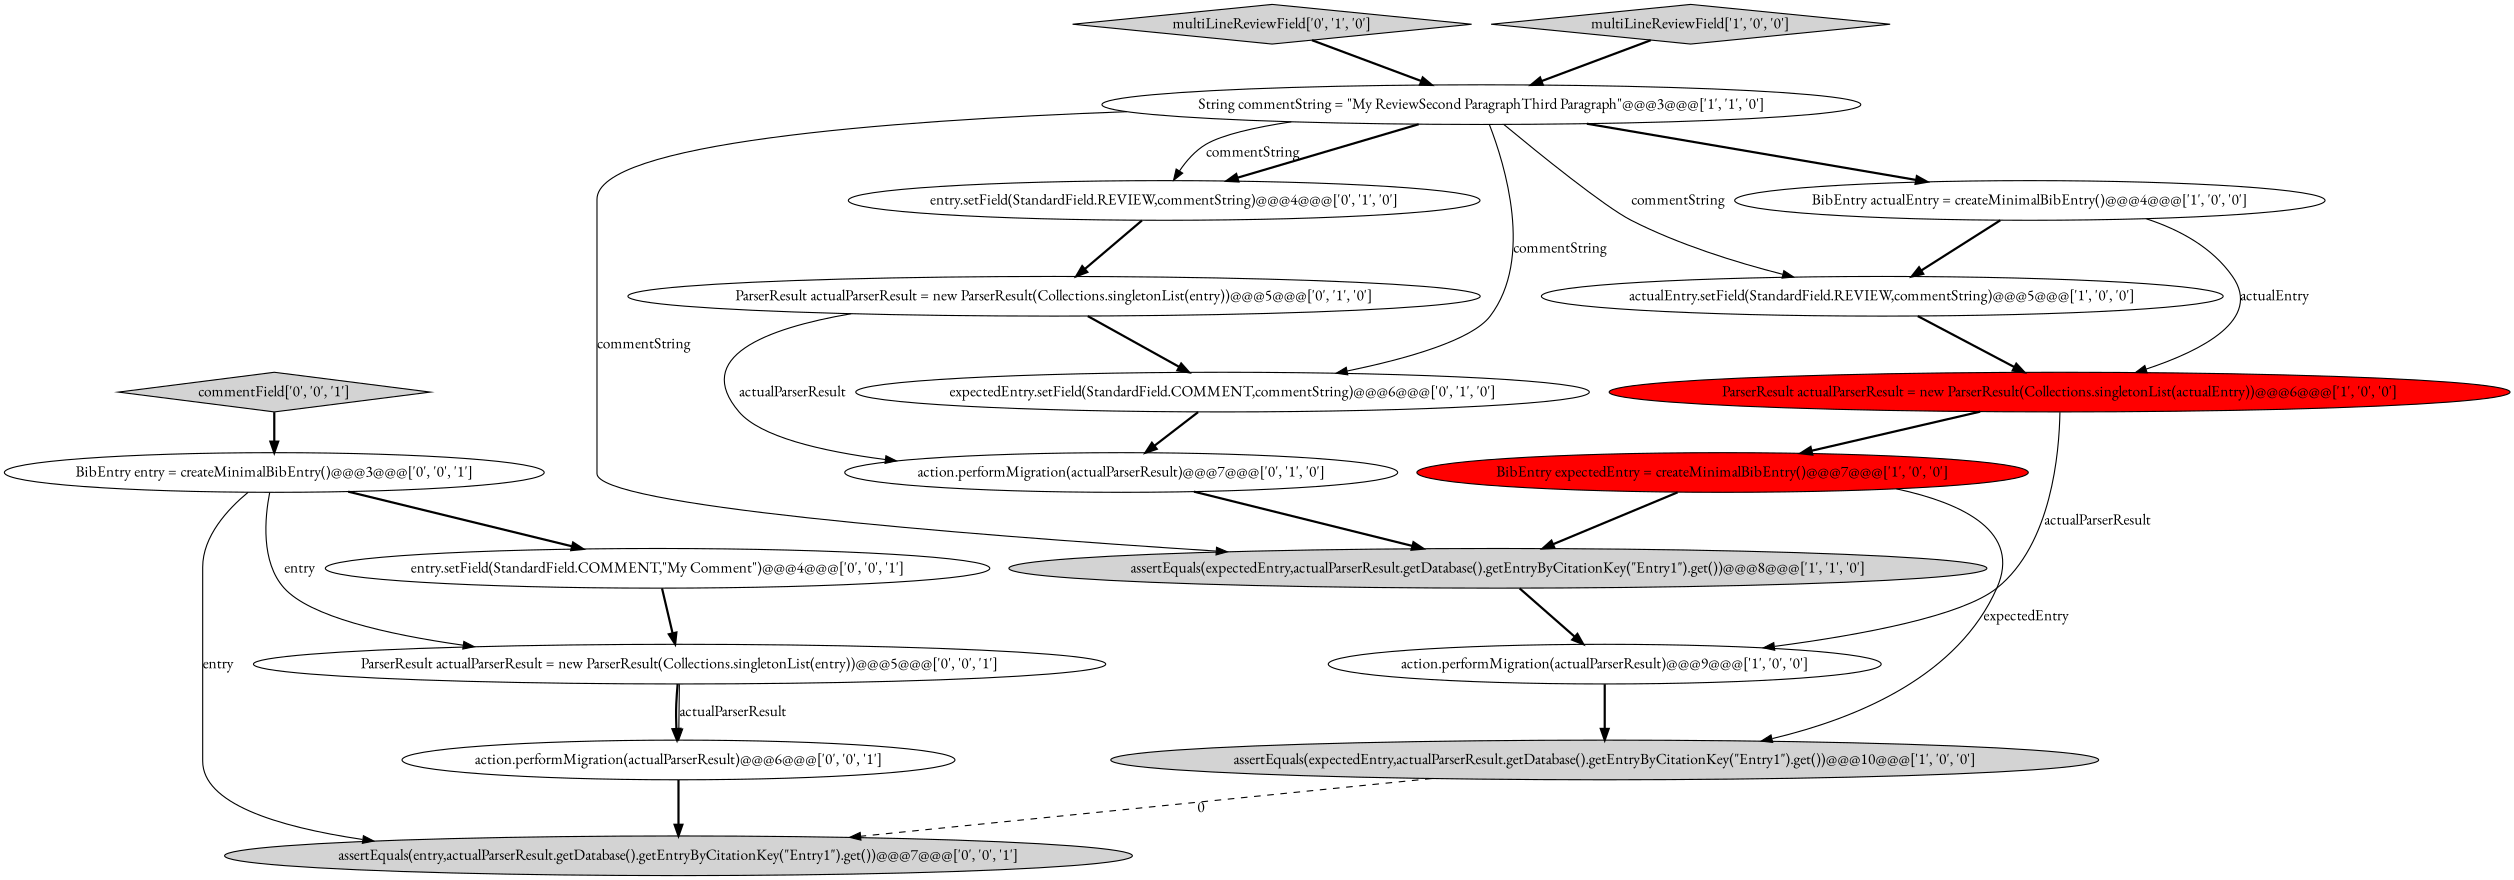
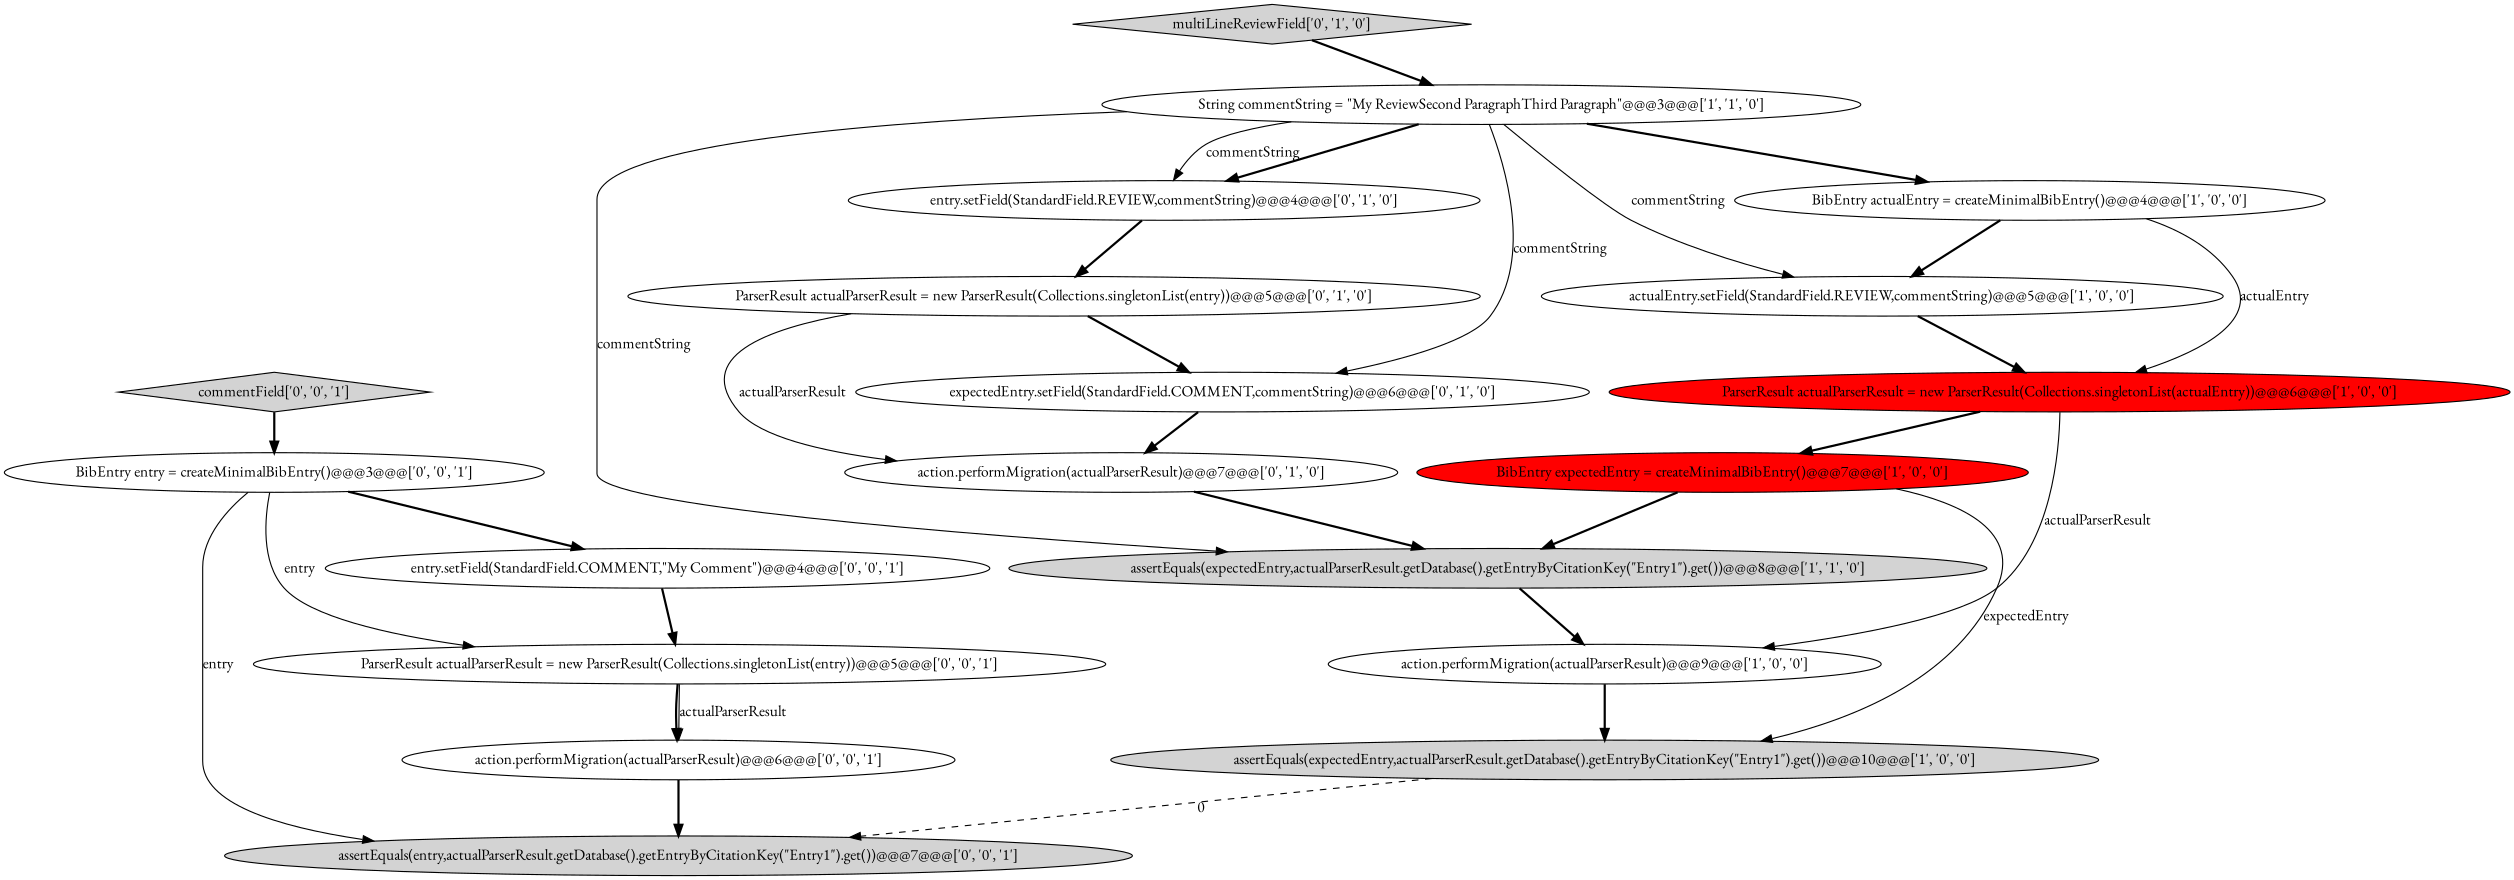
node "multiLineReviewField['1', '0', '0']": removed
